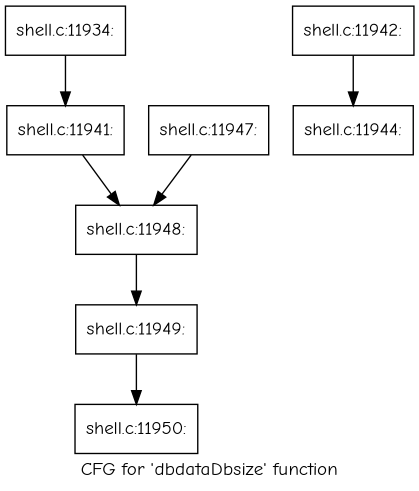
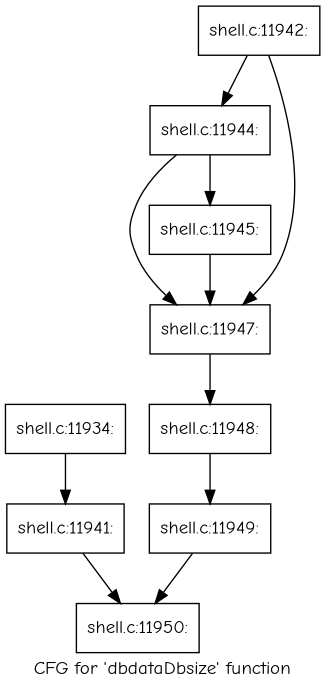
edge "shell.c:11941:" -> "shell.c:11948:": now "shell.c:11941:" -> "shell.c:11950:"
edge "shell.c:11942:" -> "shell.c:11947:": added
edge "shell.c:11944:" -> "shell.c:11947:": added
node "shell.c:11945:": added
